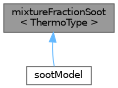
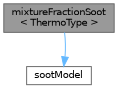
edge "sootModel" -> "mixtureFractionSoot < ThermoType >": reversed
